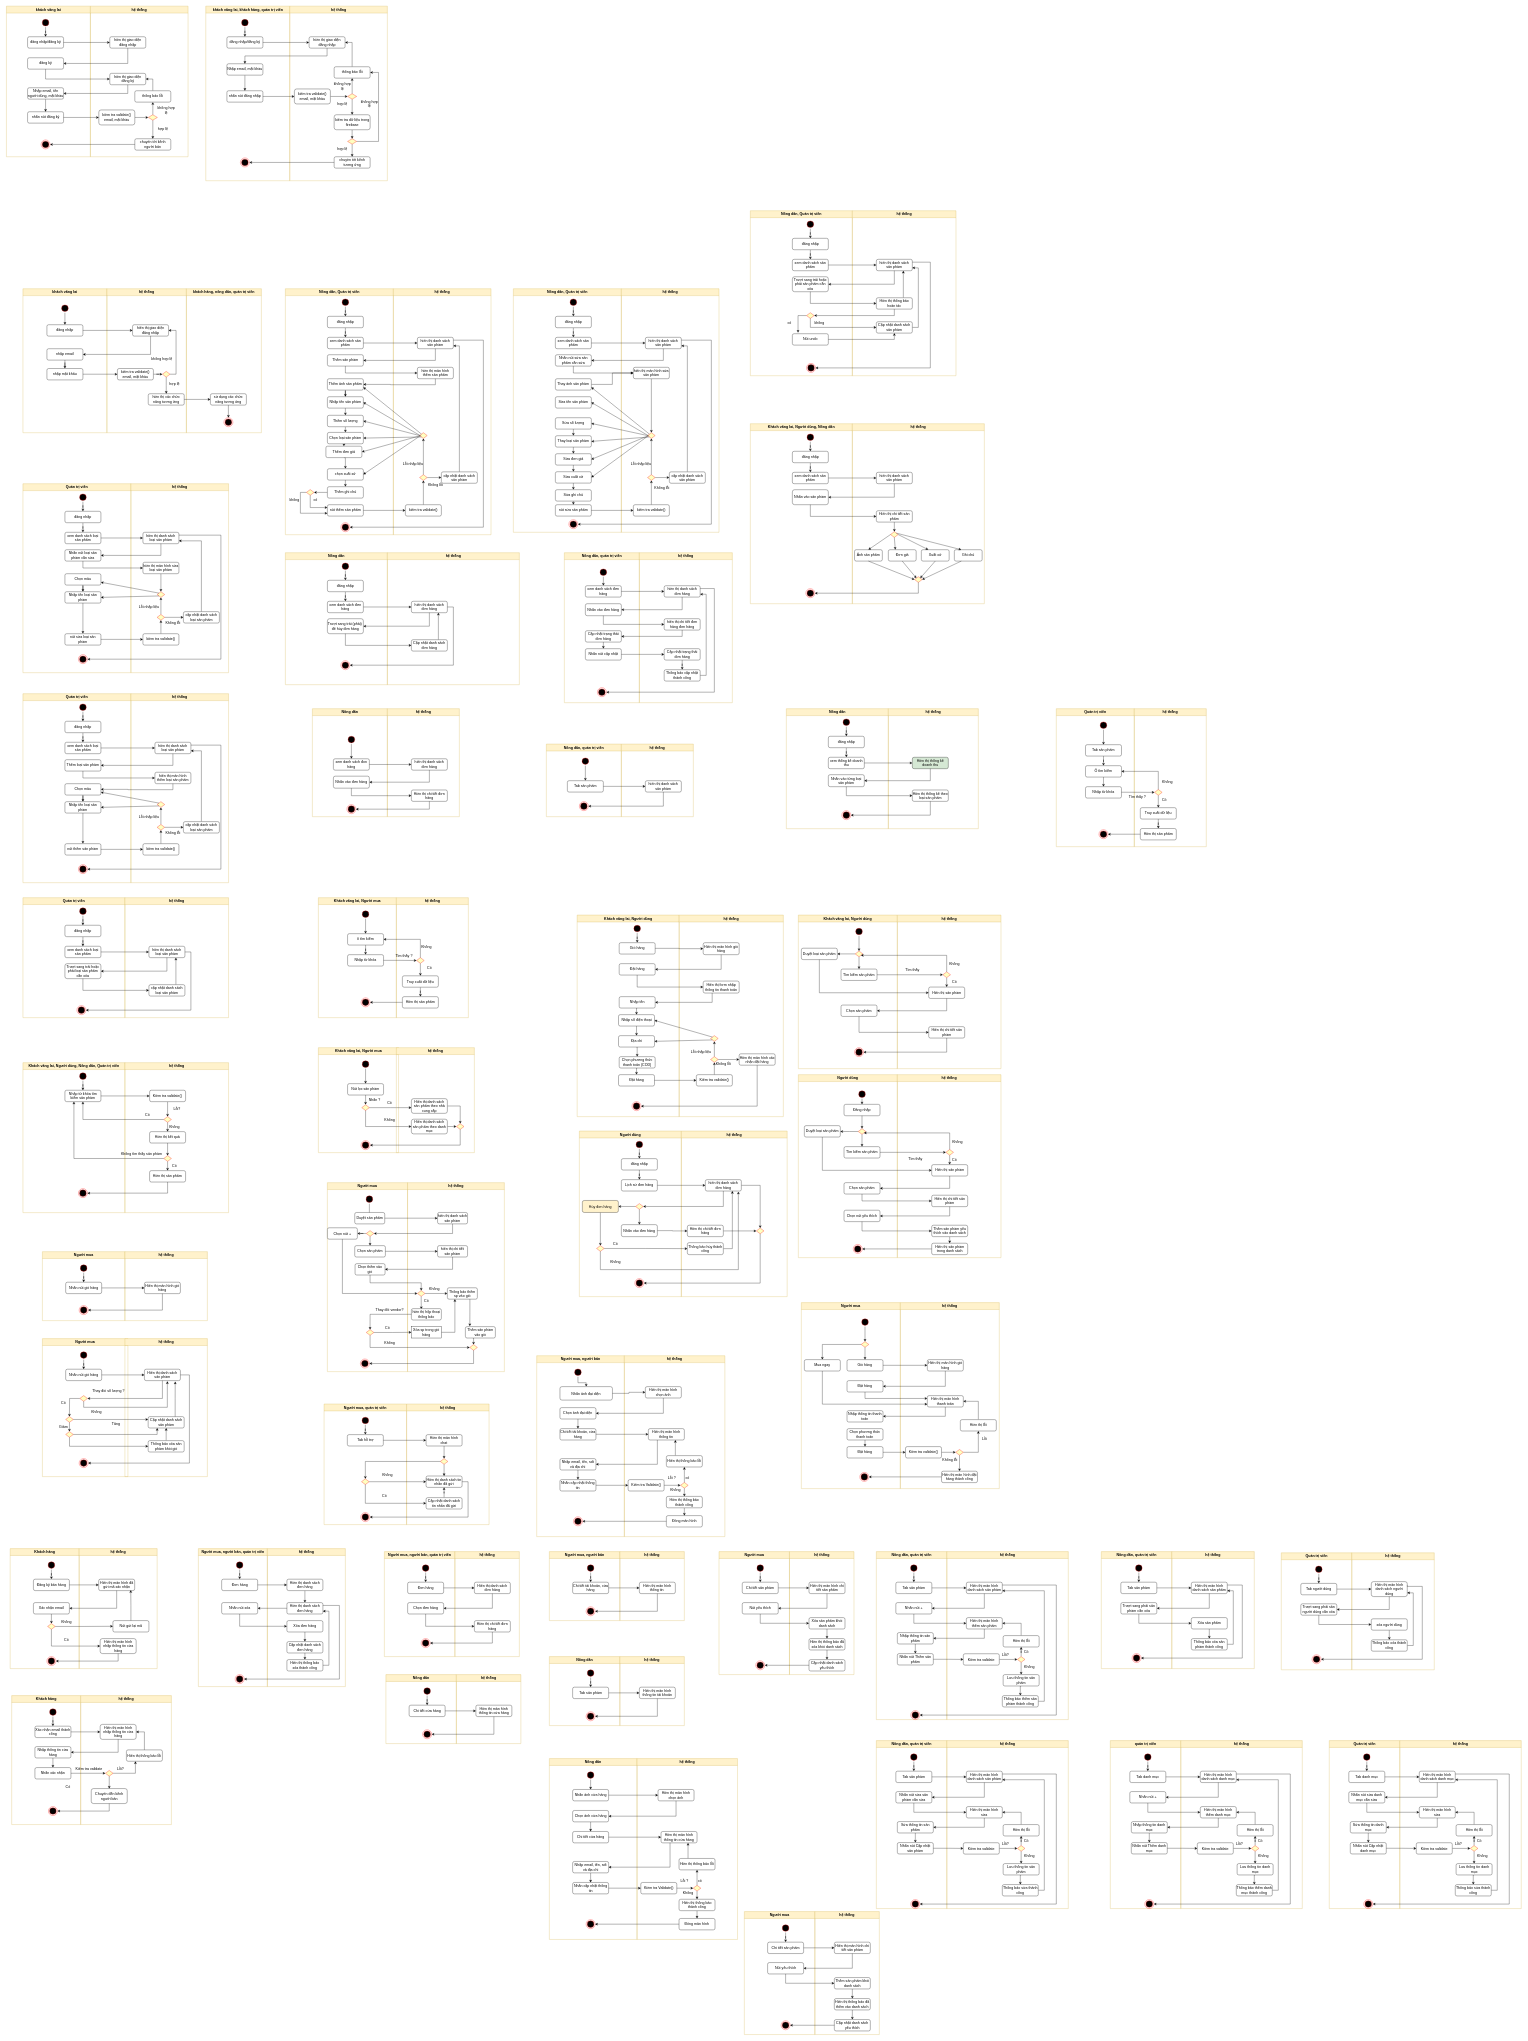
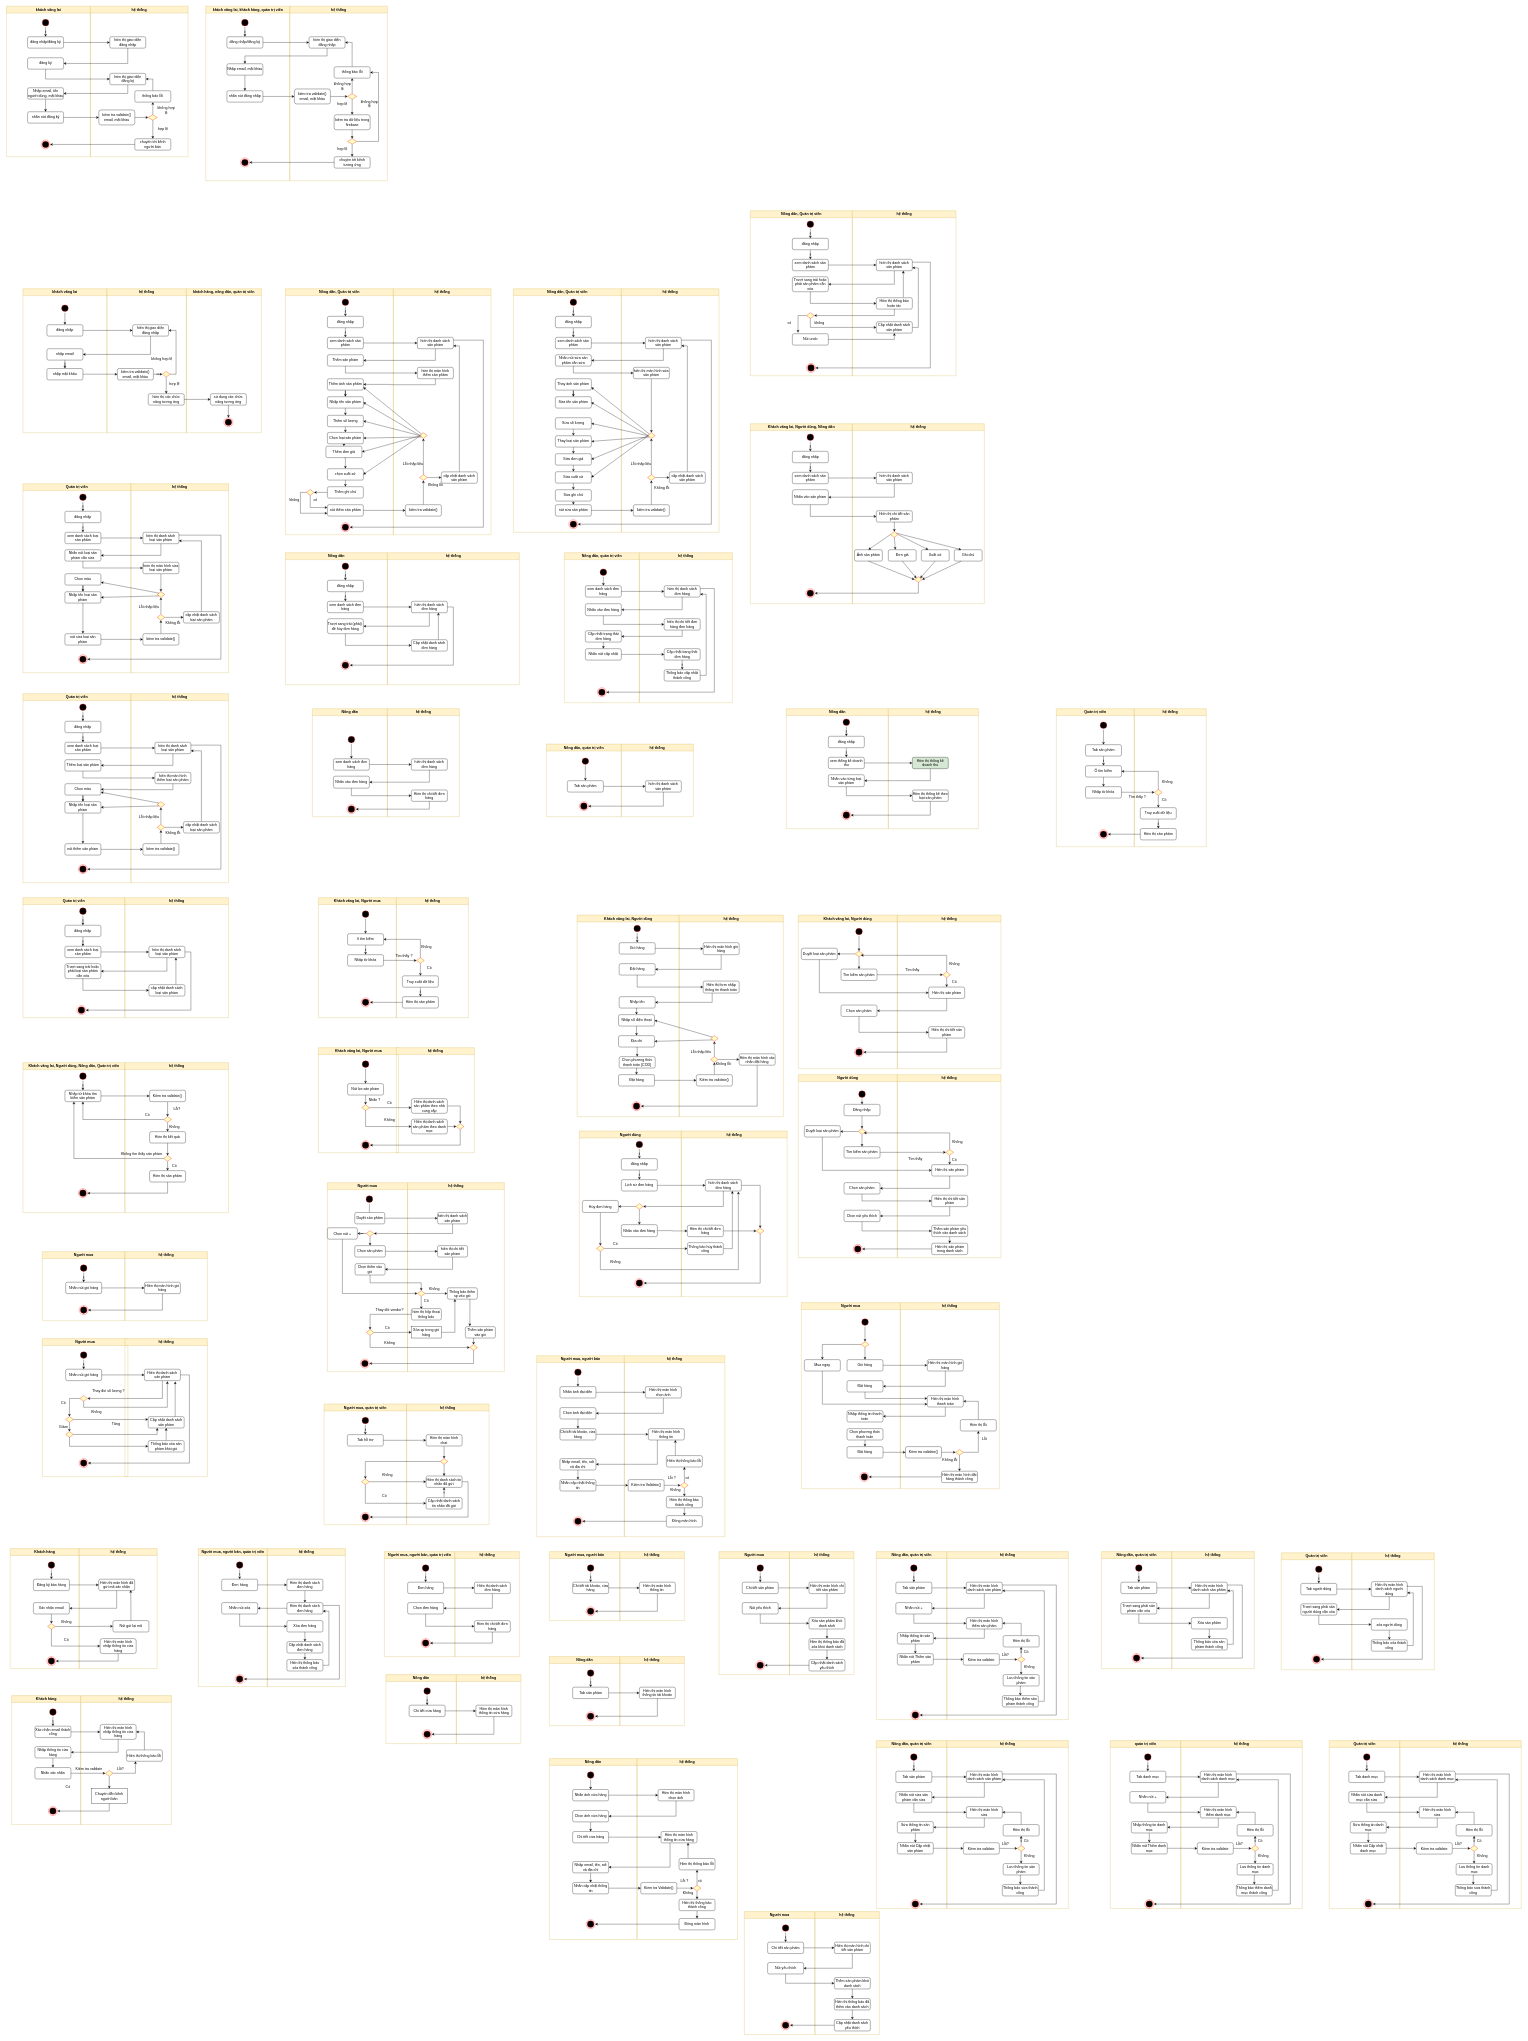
edge "Thay ảnh sản phẩm" -> "hiển thị màn hình sửa sản phẩm": now "Thay ảnh sản phẩm" -> "Sửa tên sản phẩm"
node "Hủy đơn hàng": fillcolor #fff2cc -> #ffffff
node "Nhấn ảnh đại diện": size 53x14 -> 36x11
node "Chuyển đến kênh người bán": shape rounded rectangle -> rectangle
